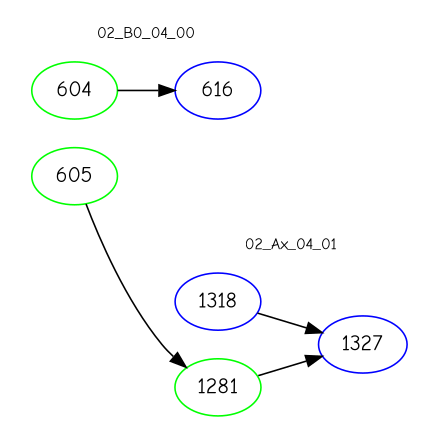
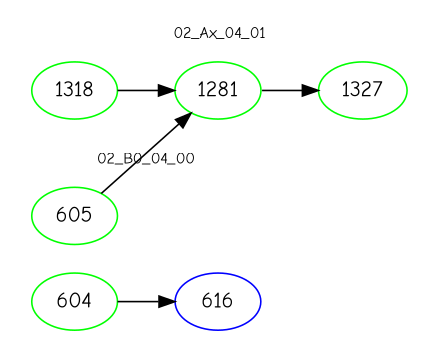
node "1318": color blue -> green
edge "1318" -> "1327": now "1318" -> "1281"
node "1327": color blue -> green
